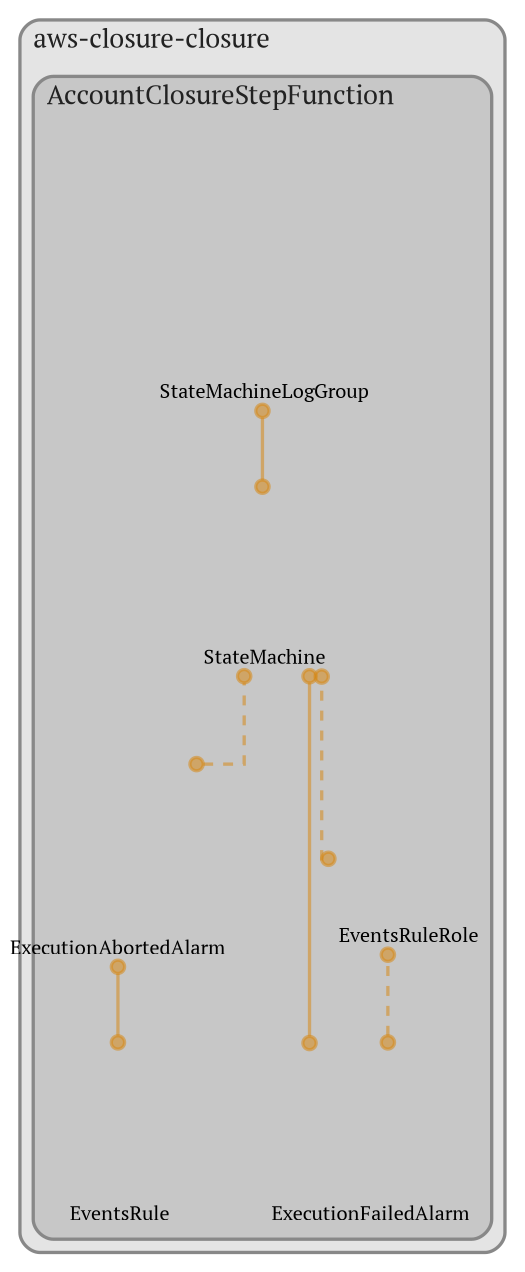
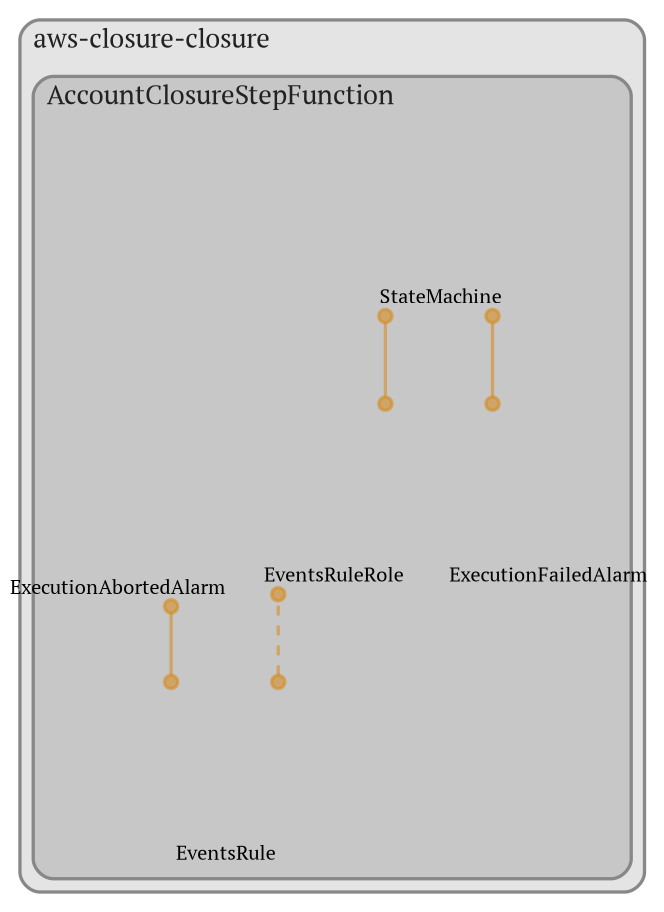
node "StateMachineLogGroup": removed
edge "StateMachine" -- "ExecutionAbortedAlarm": removed
edge "StateMachine" -- "EventsRuleRole": style dashed -> solid
edge "EventsRuleRole" -- "ExecutionFailedAlarm": now "EventsRuleRole" -- "EventsRule"
